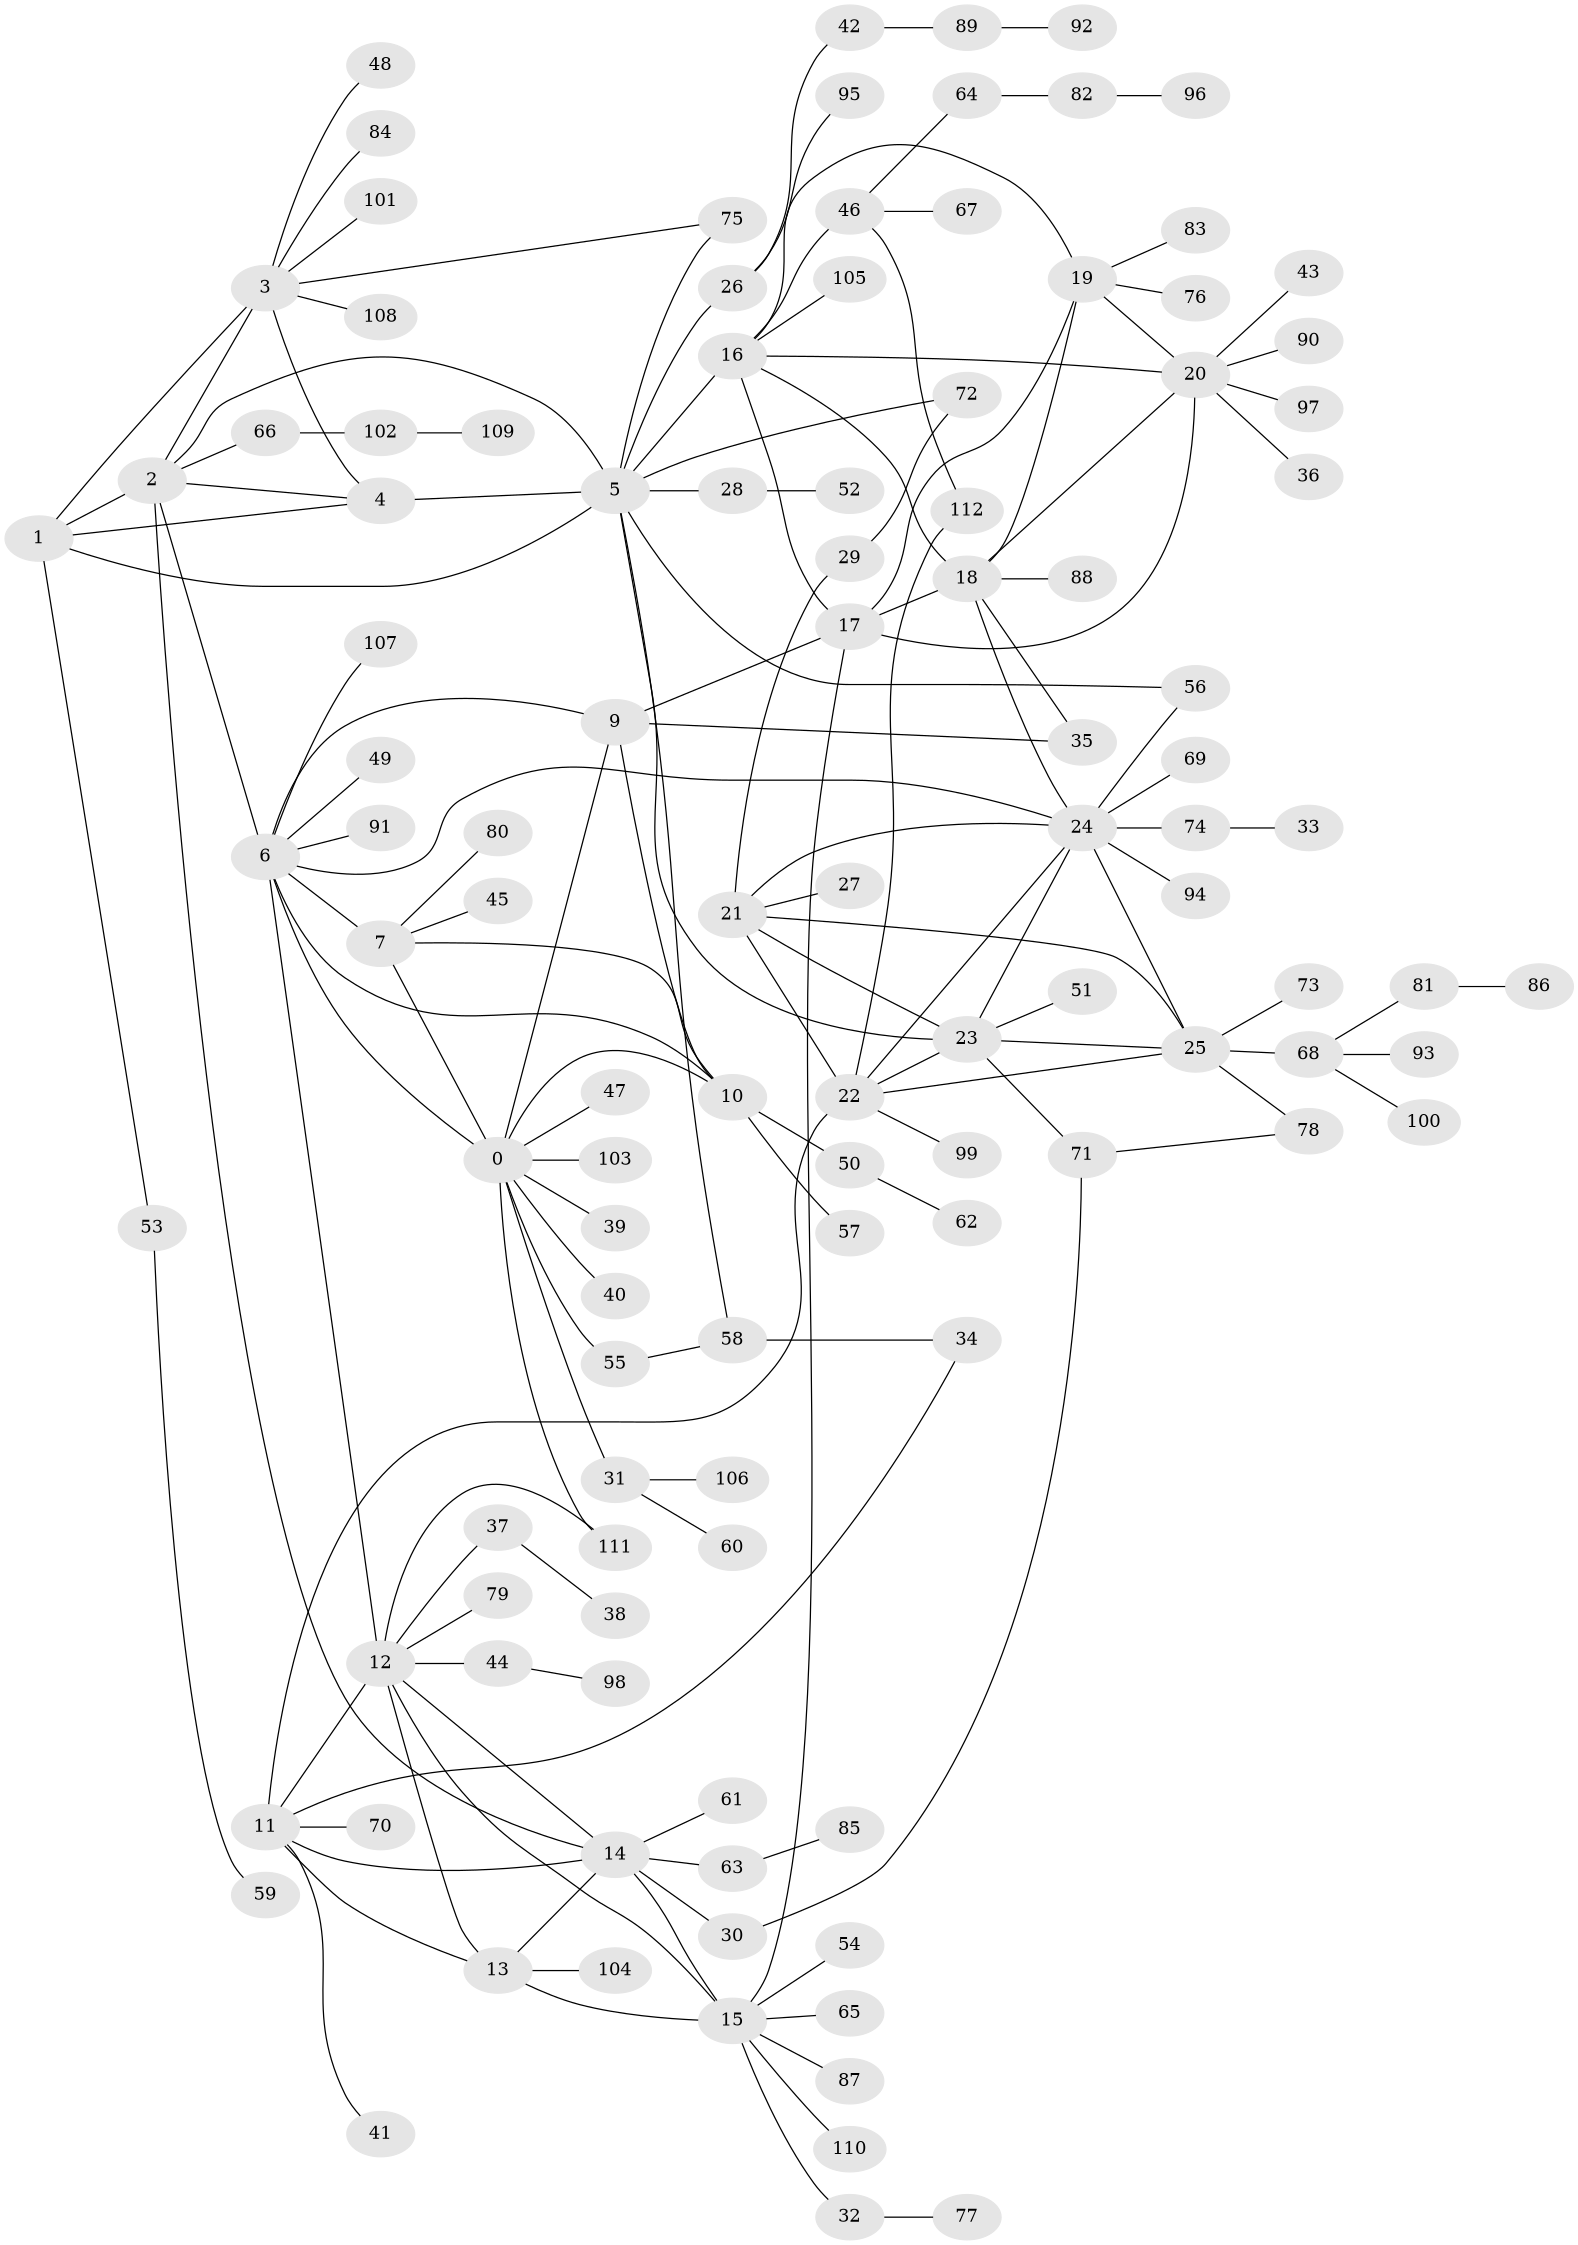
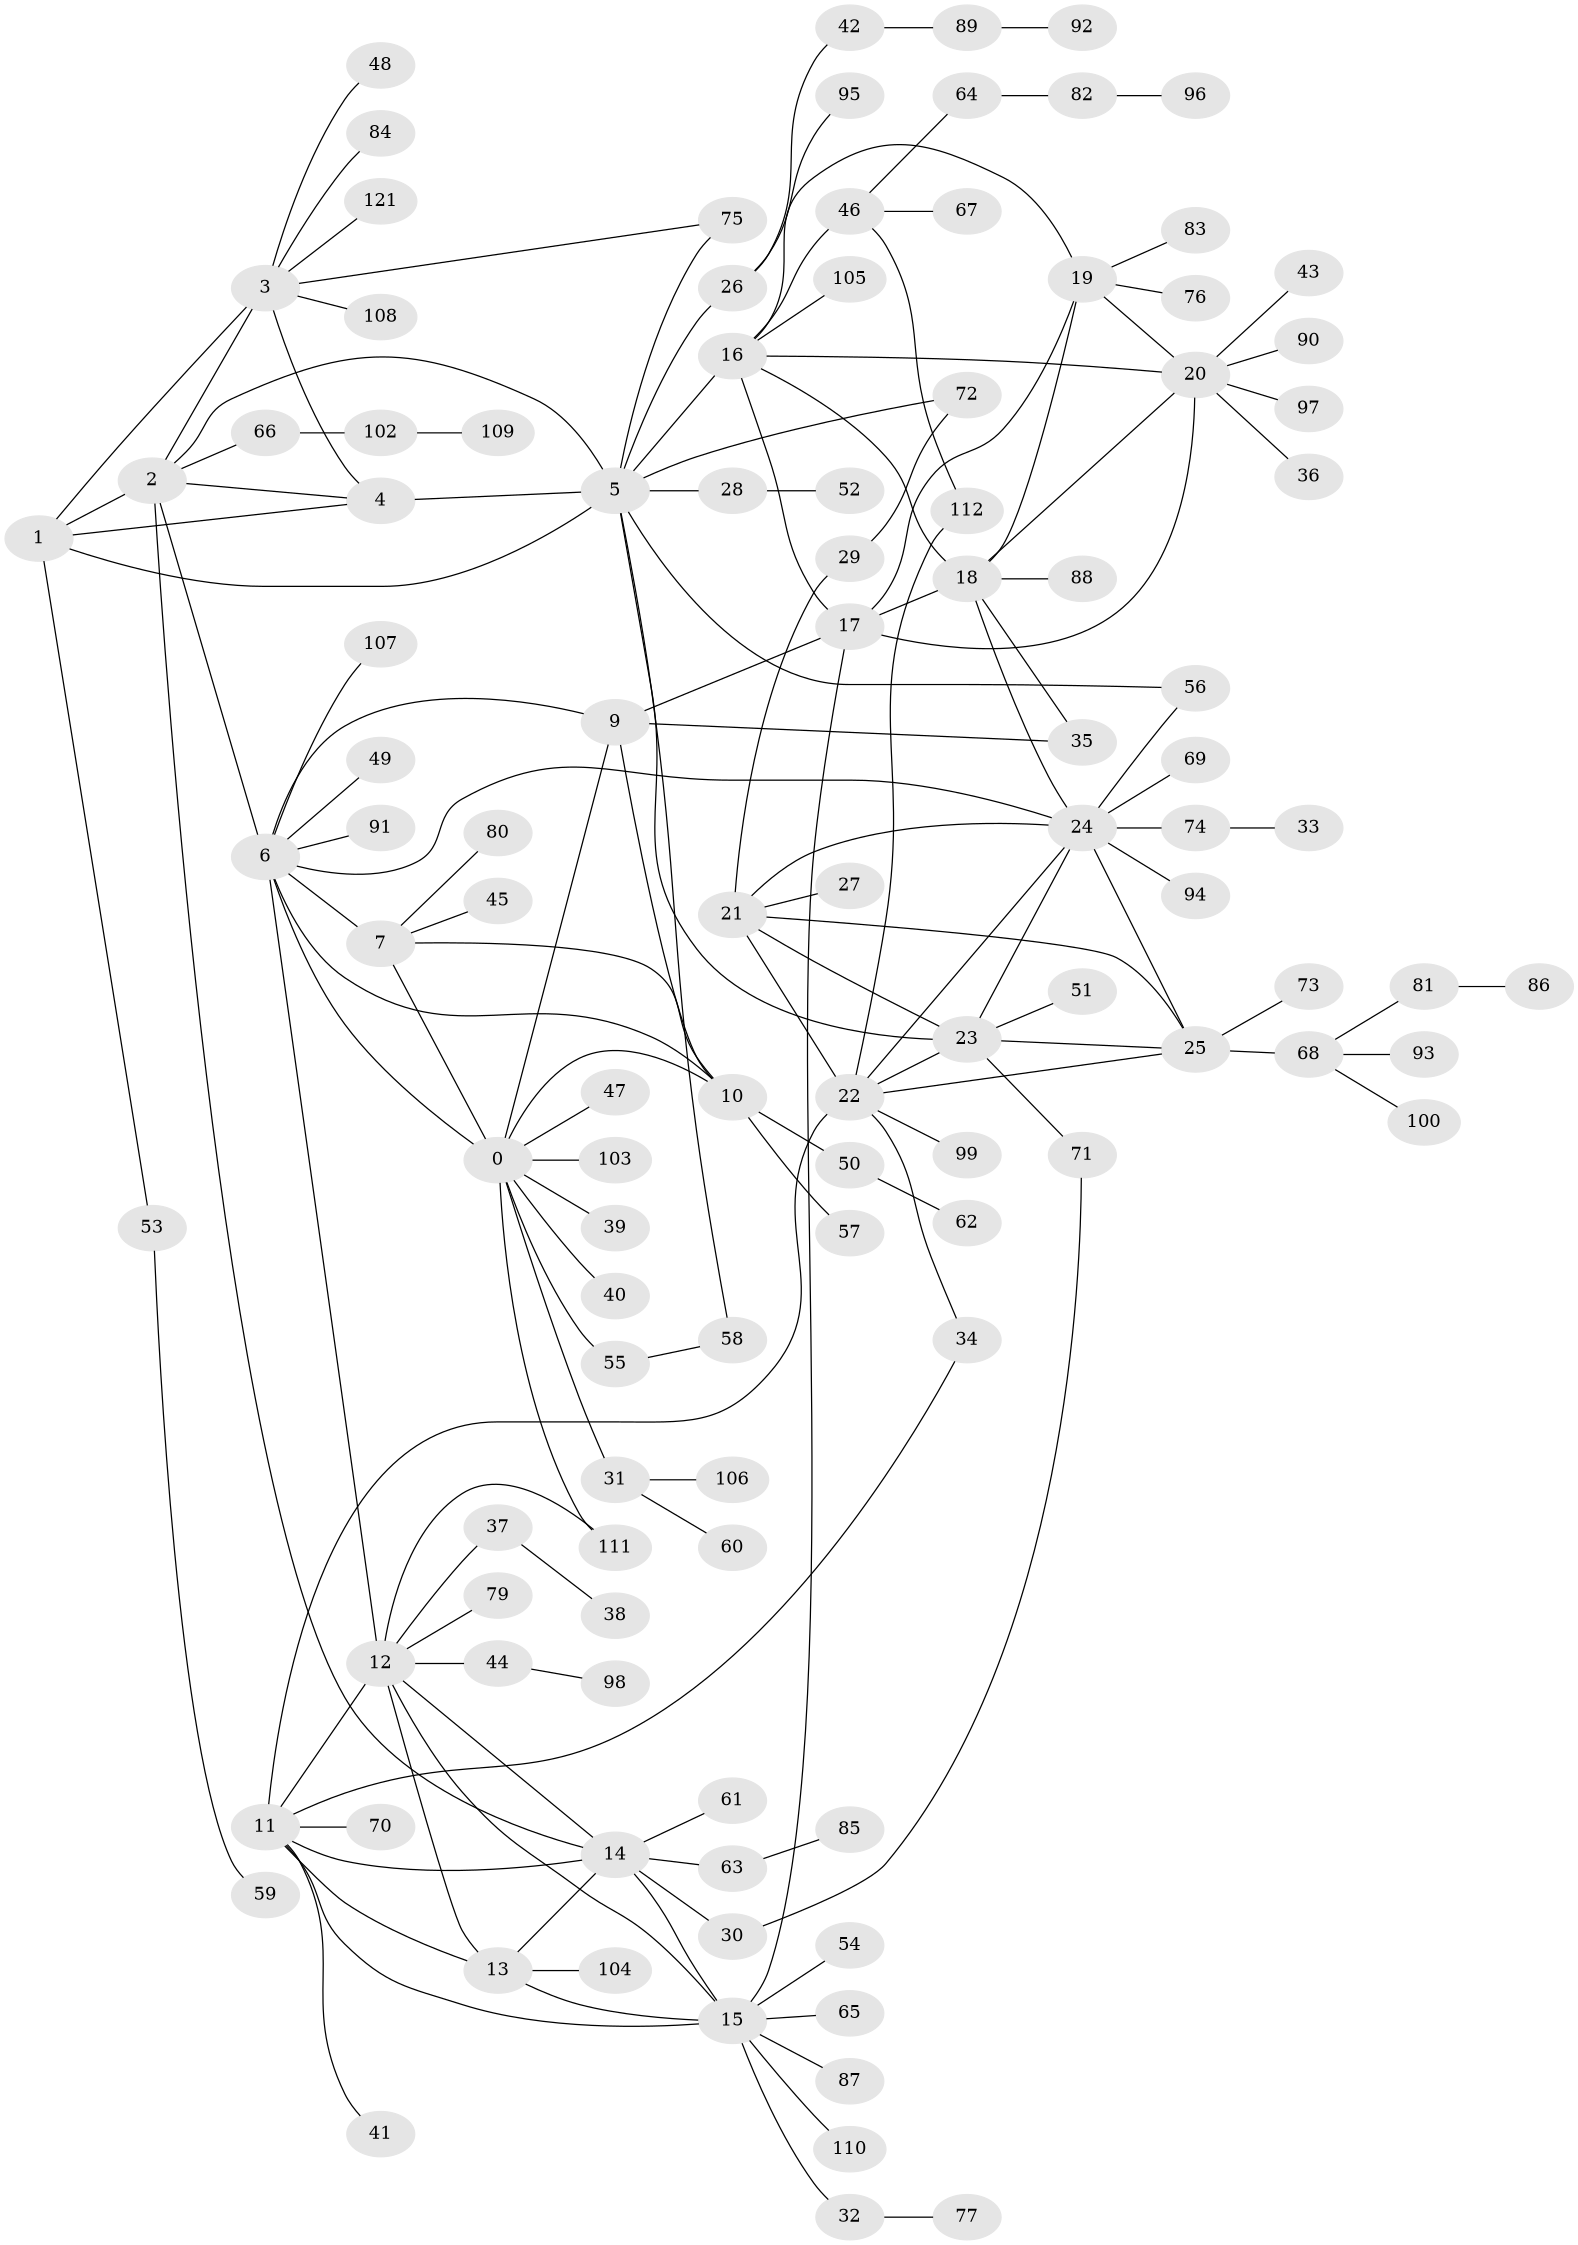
node "101": label "101" -> "121"
node "78": removed
edge "58" -- "34": now "22" -- "34"
edge "11" -- "15": added
